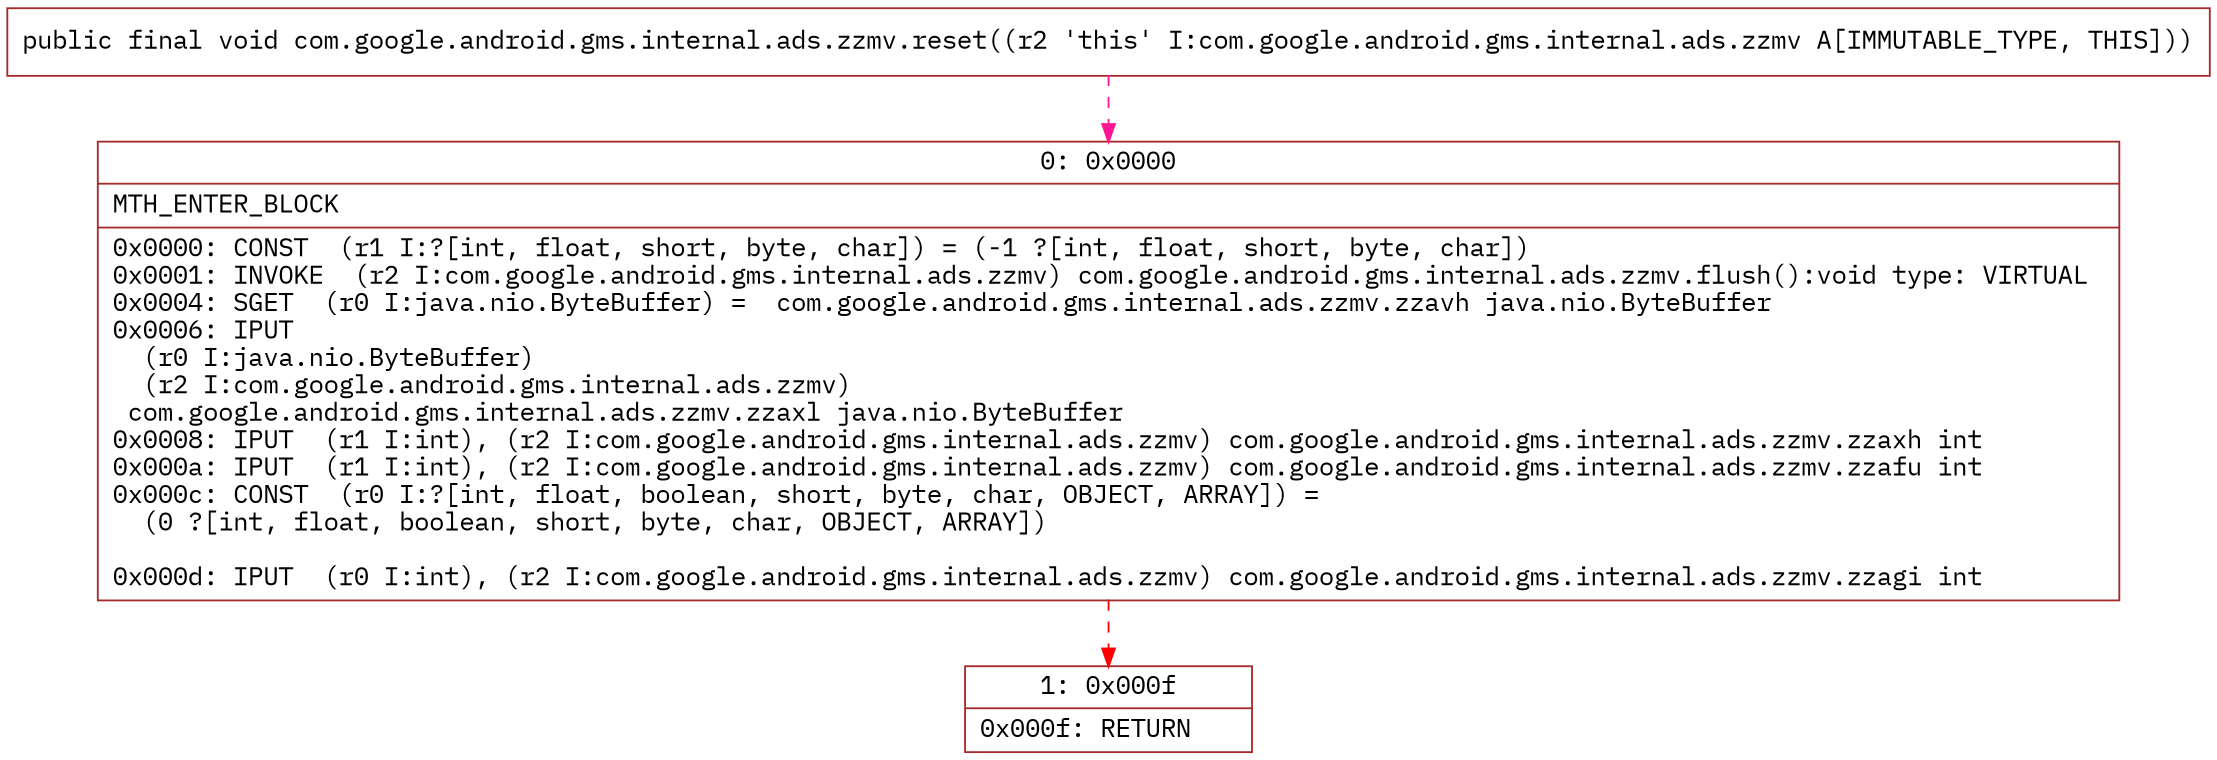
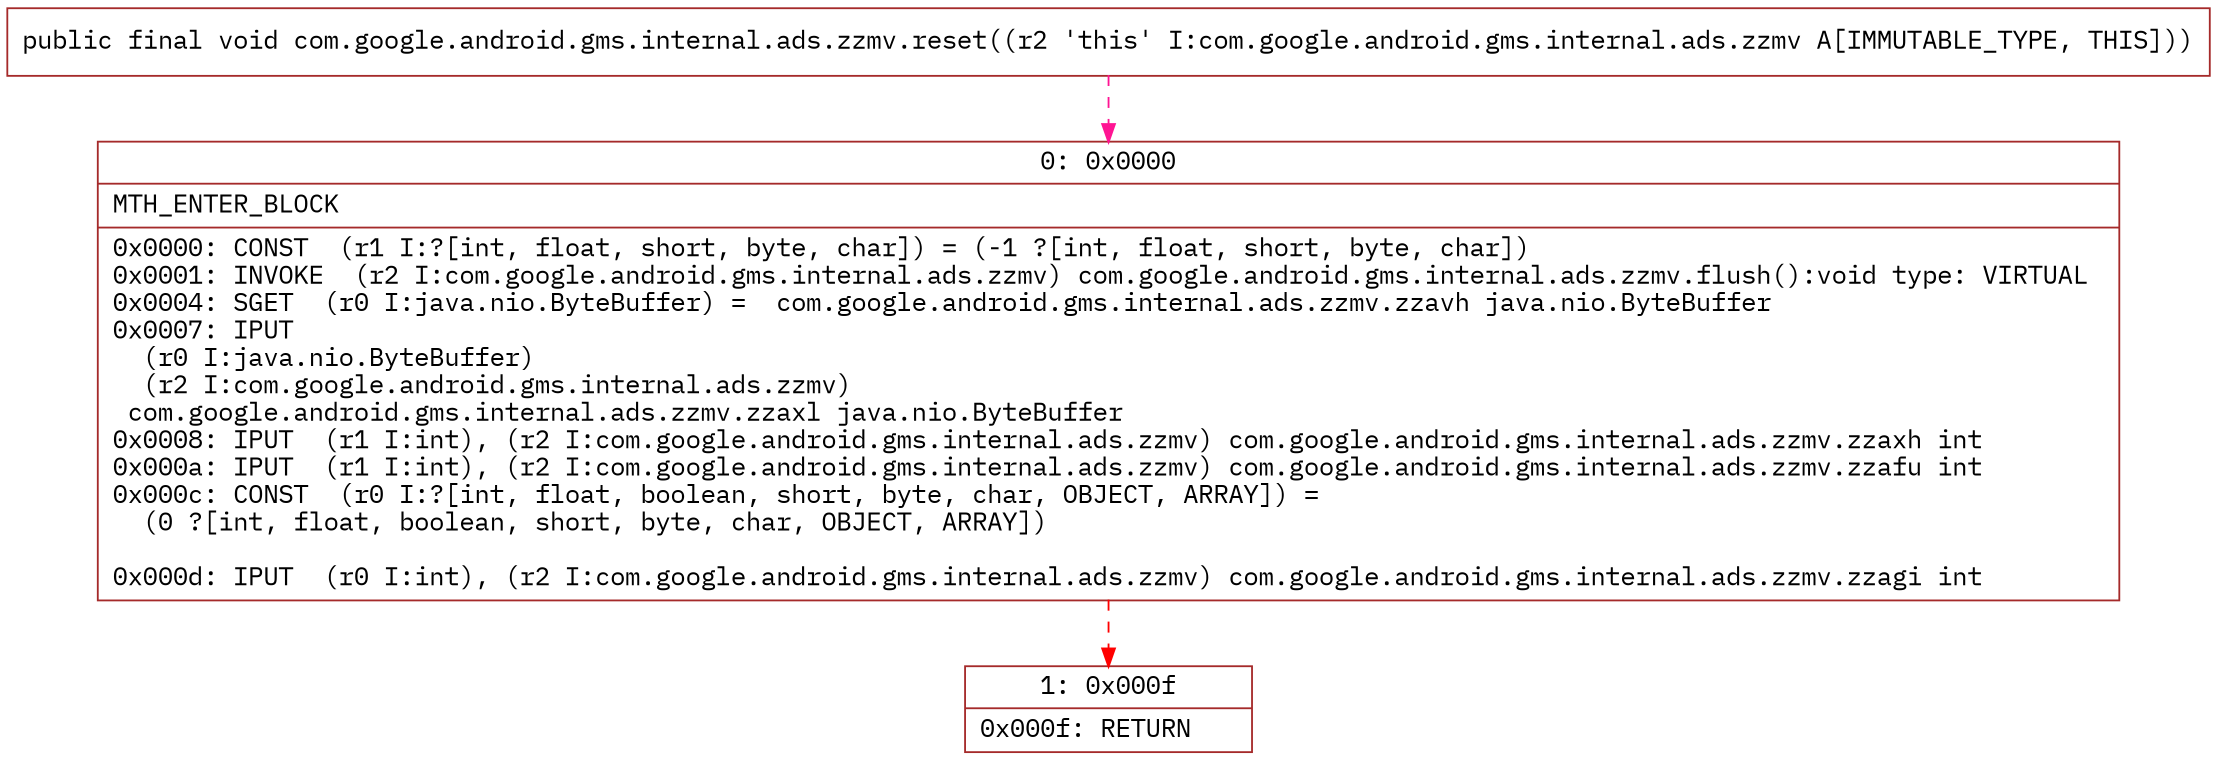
node "0: 0x0000": text "0x0006: IPUT" -> "0x0007: IPUT"
